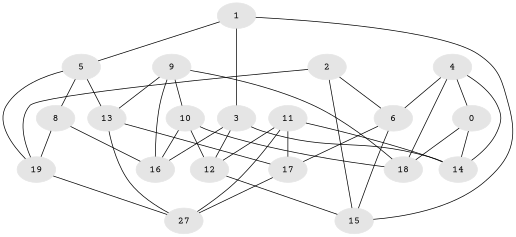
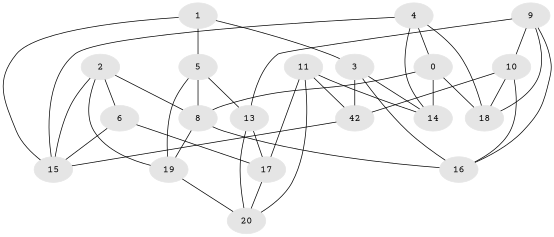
edge "0" -- "8": added
edge "2" -- "8": added
edge "4" -- "6": now "4" -- "15"
node "12": label "12" -> "42"
node "27": label "27" -> "20"
